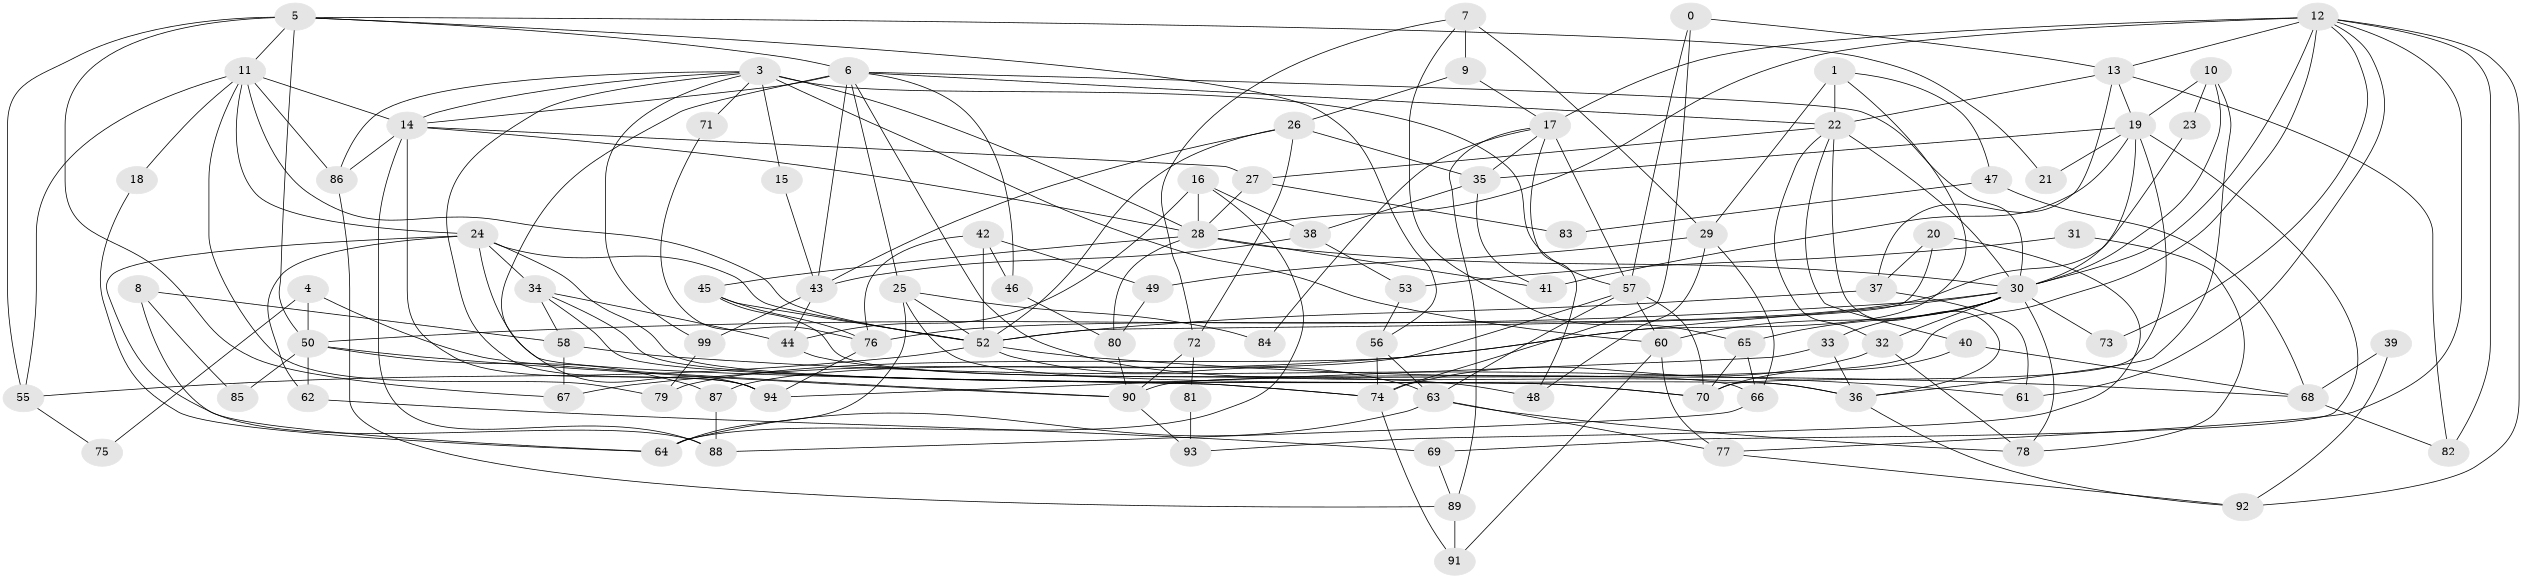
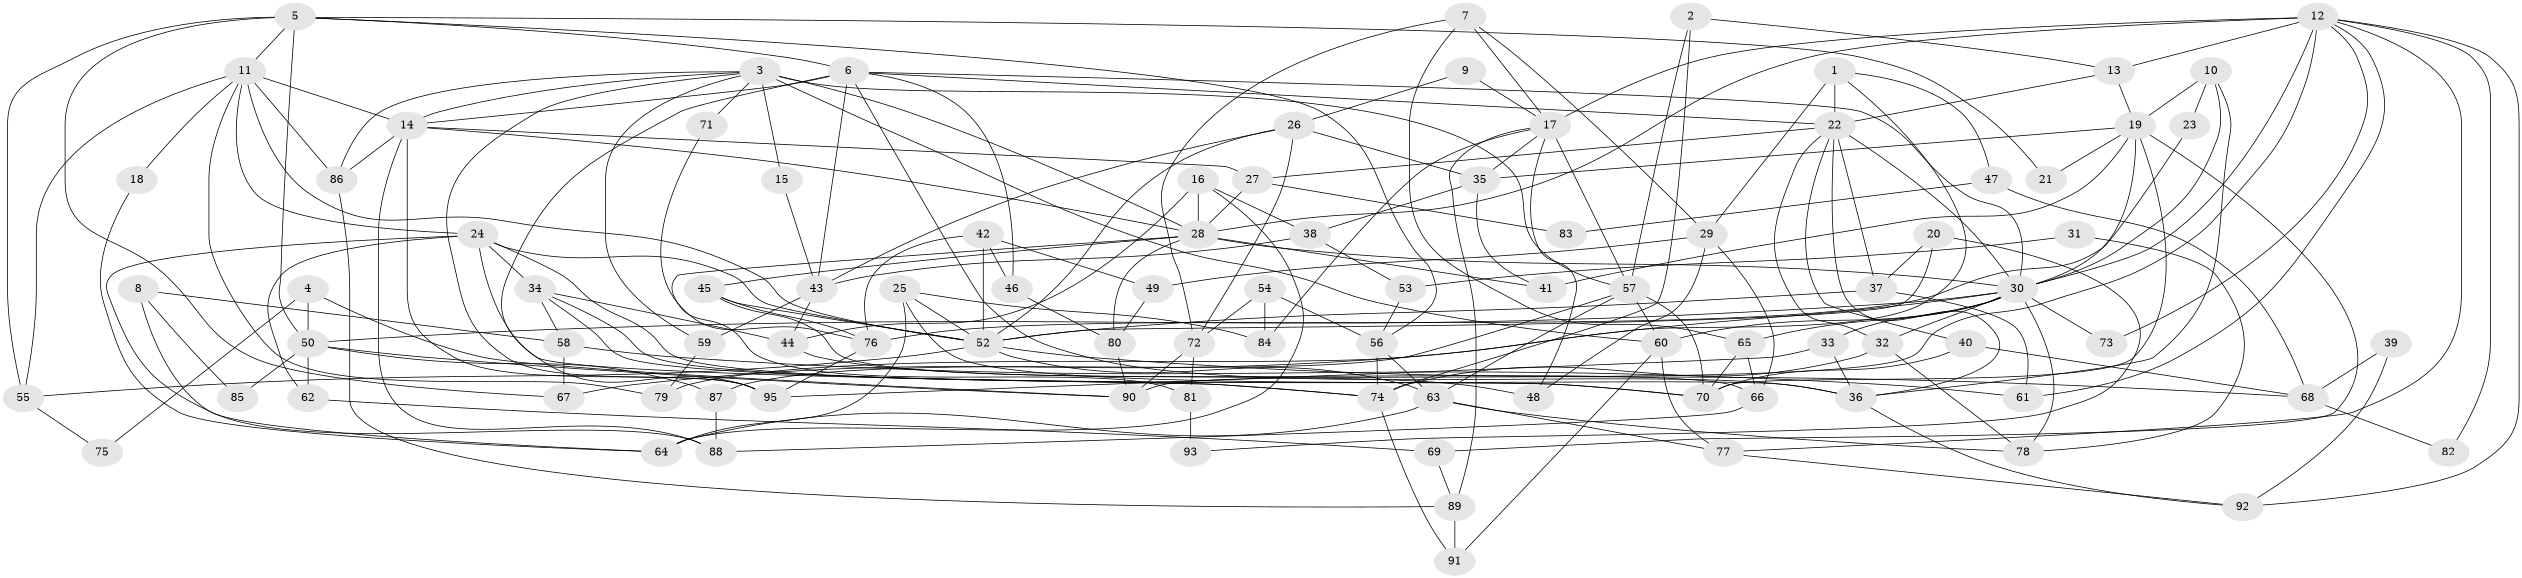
node "0": label "0" -> "2"
edge "7" -- "9": now "7" -- "17"
edge "13" -- "82": removed
edge "6" -- "25": removed
edge "13" -- "37": now "22" -- "37"
edge "28" -- "81": added
node "54": added
node "99": label "99" -> "59"
node "94": label "94" -> "95"
edge "90" -- "93": removed
